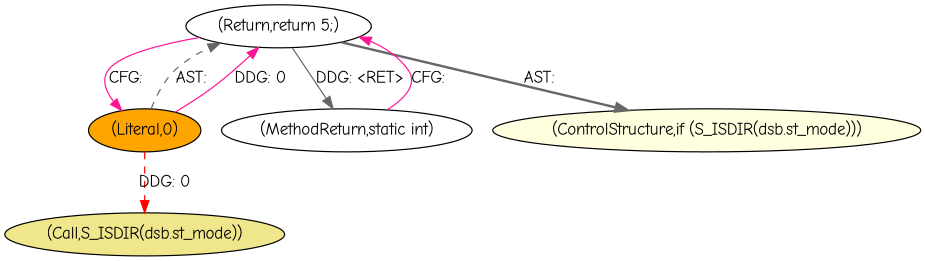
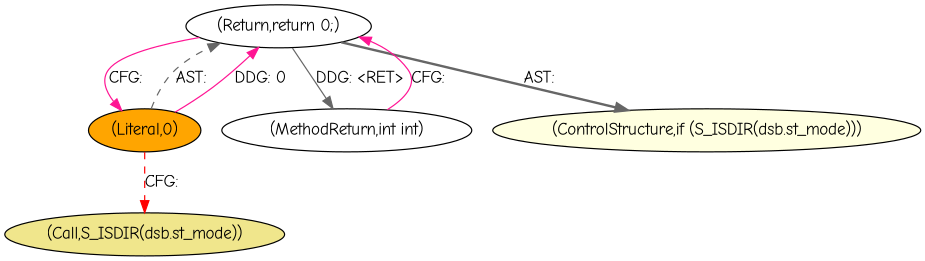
node "(Return,return 5;)": label "(Return,return 5;)" -> "(Return,return 0;)"
node "(MethodReturn,static int)": label "(MethodReturn,static int)" -> "(MethodReturn,int int)"
edge "(Literal,0)" -> "(Call,S_ISDIR(dsb.st_mode))": label "DDG: 0" -> "CFG: "
